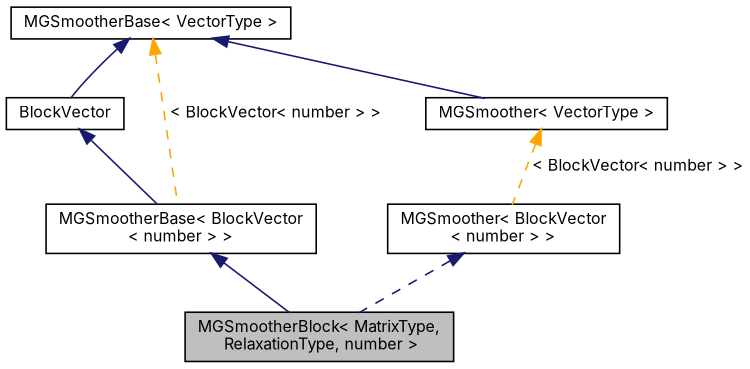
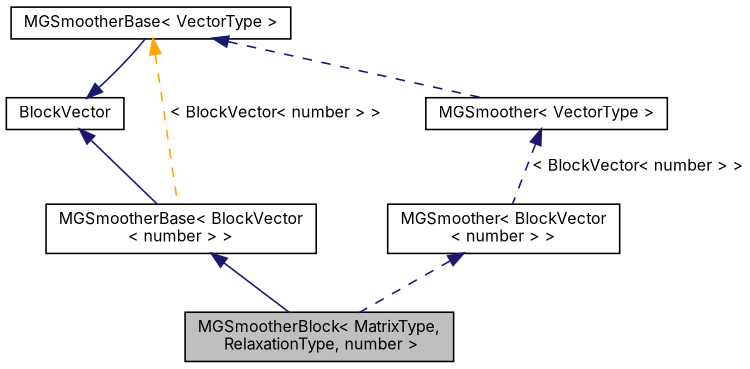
edge "MGSmoother< VectorType >" -> "MGSmootherBase< VectorType >": style solid -> dashed
edge "BlockVector" -> "MGSmootherBase< VectorType >": reversed
edge "MGSmoother< BlockVector < number > >" -> "MGSmoother< VectorType >": color orange -> midnightblue
